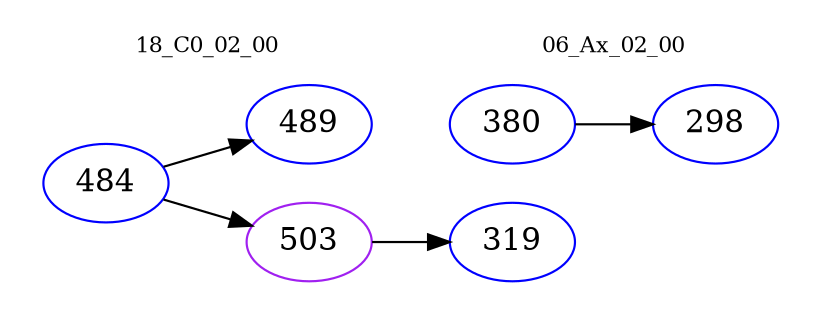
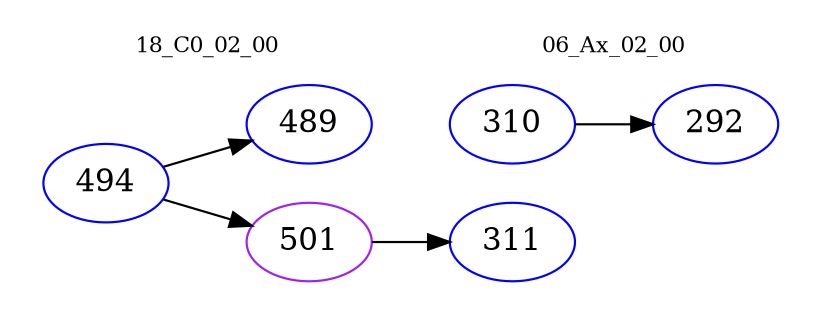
node "380": label "380" -> "310"
node "298": label "298" -> "292"
node "484": label "484" -> "494"
node "503": label "503" -> "501"
node "319": label "319" -> "311"
